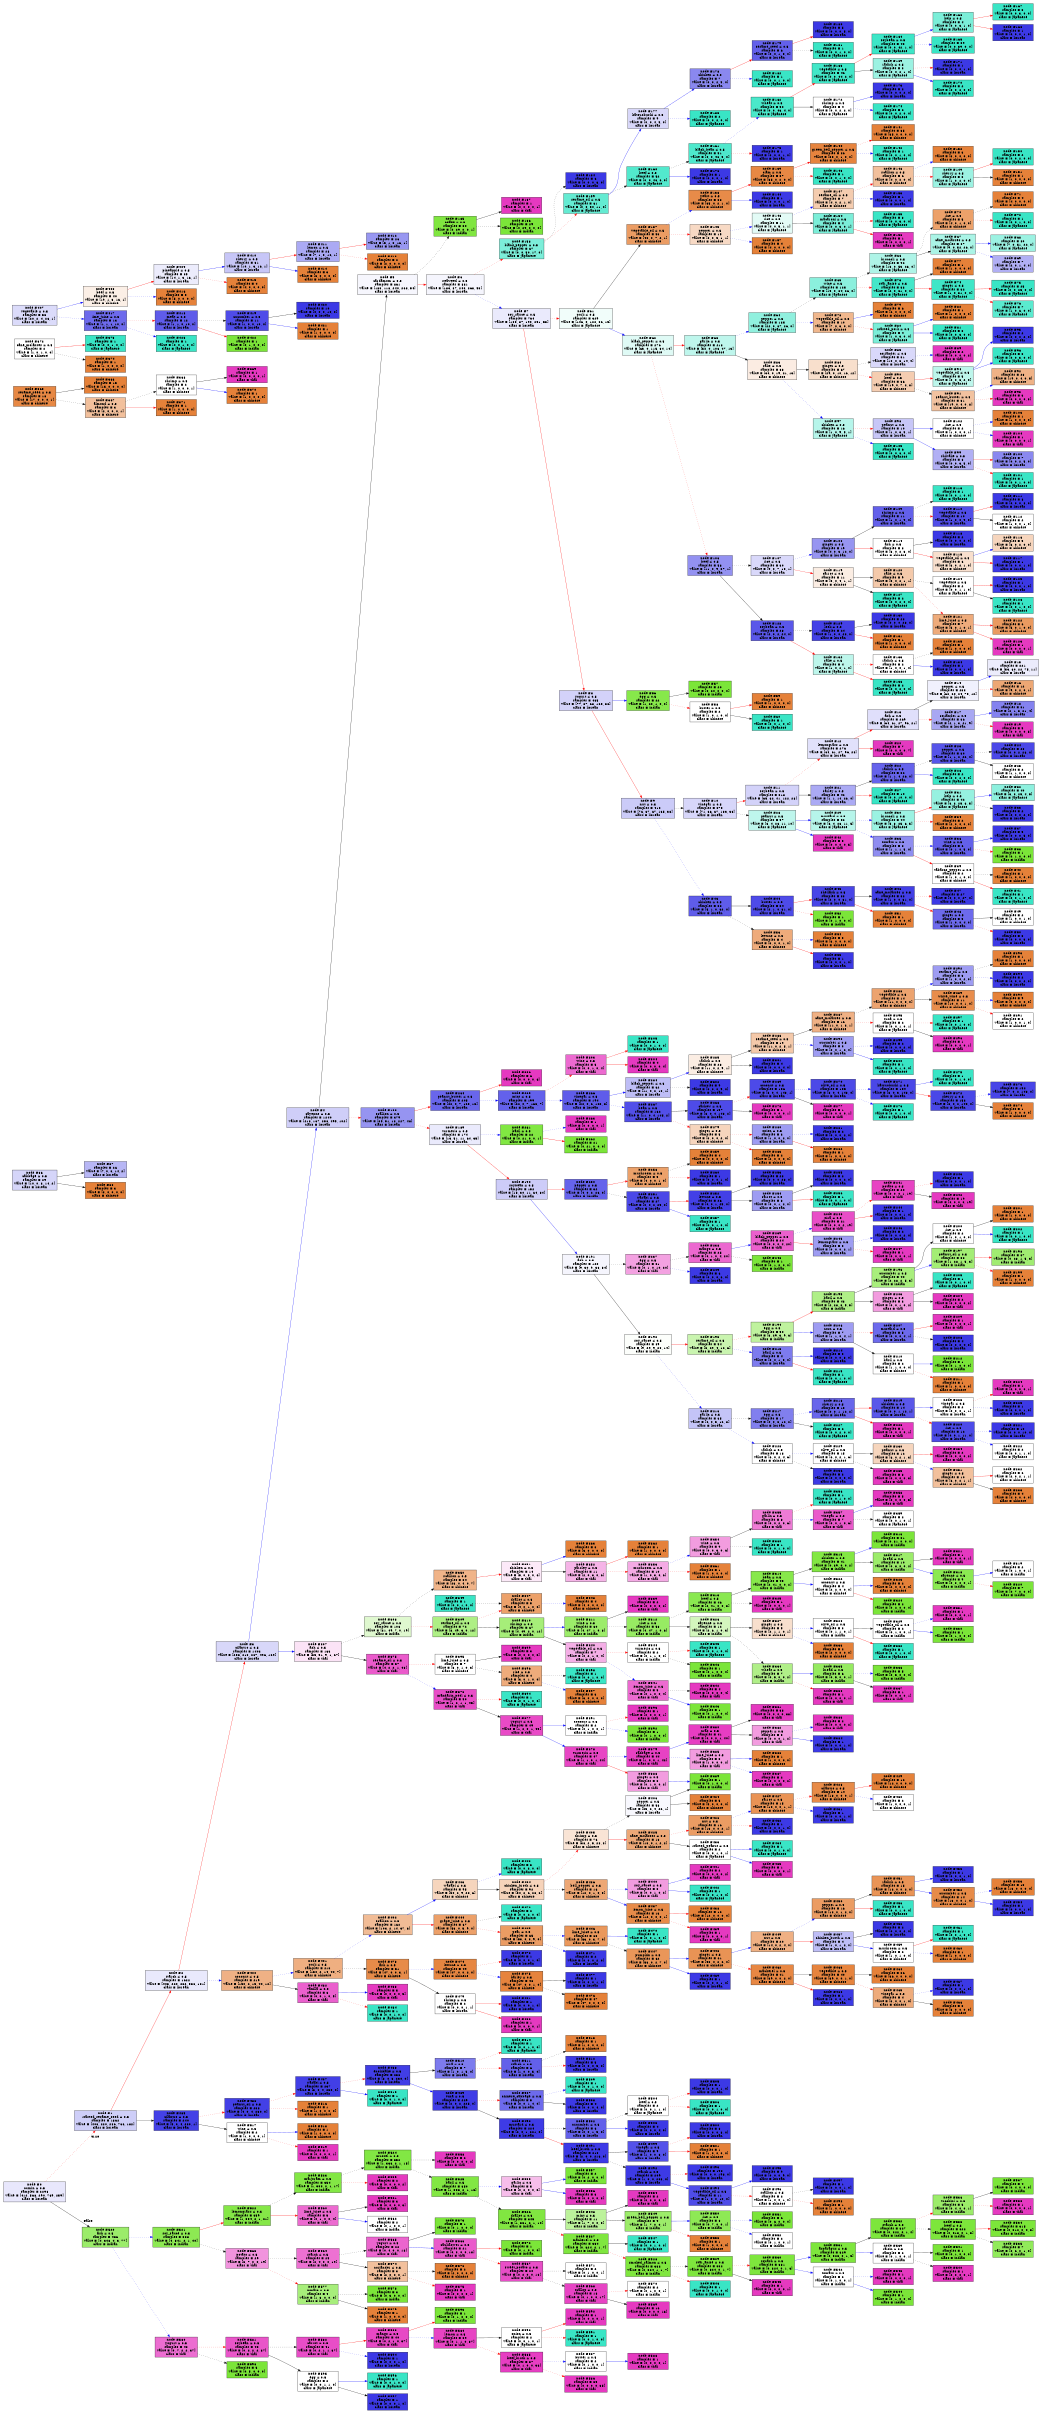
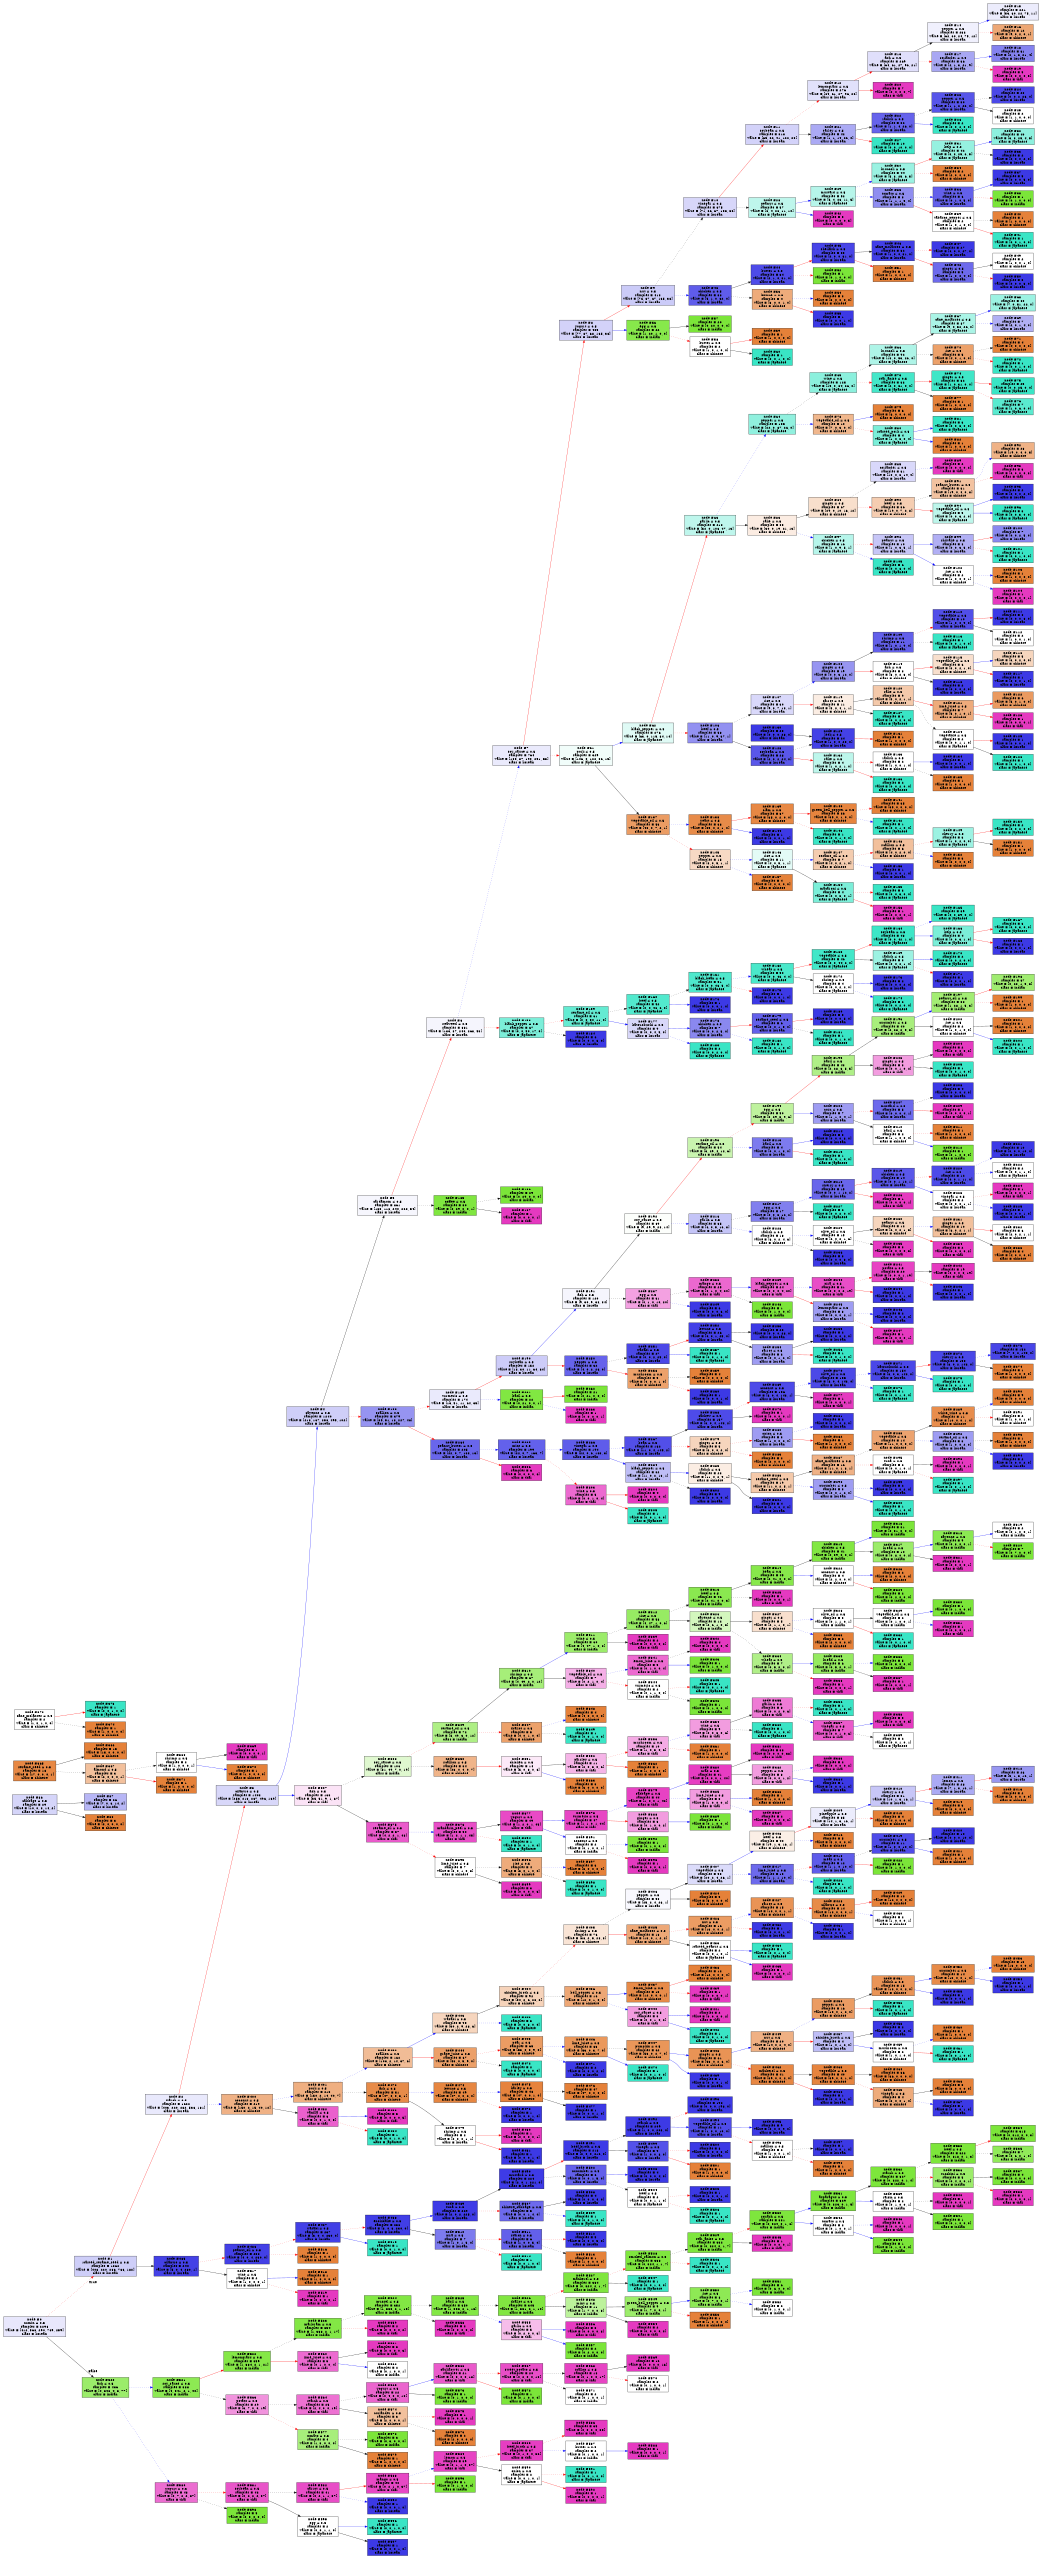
edge "node #120" -> "node #121": style dotted -> solid
edge "node #129" -> "node #130": reversed
edge "node #349" -> "node #347": reversed
edge "node #406" -> "node #389": now "node #406" -> "node #407"
